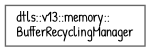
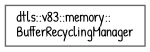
node "dtls::v13::memory:: BufferRecyclingManager": label "dtls::v13::memory:: BufferRecyclingManager" -> "dtls::v83::memory:: BufferRecyclingManager"
